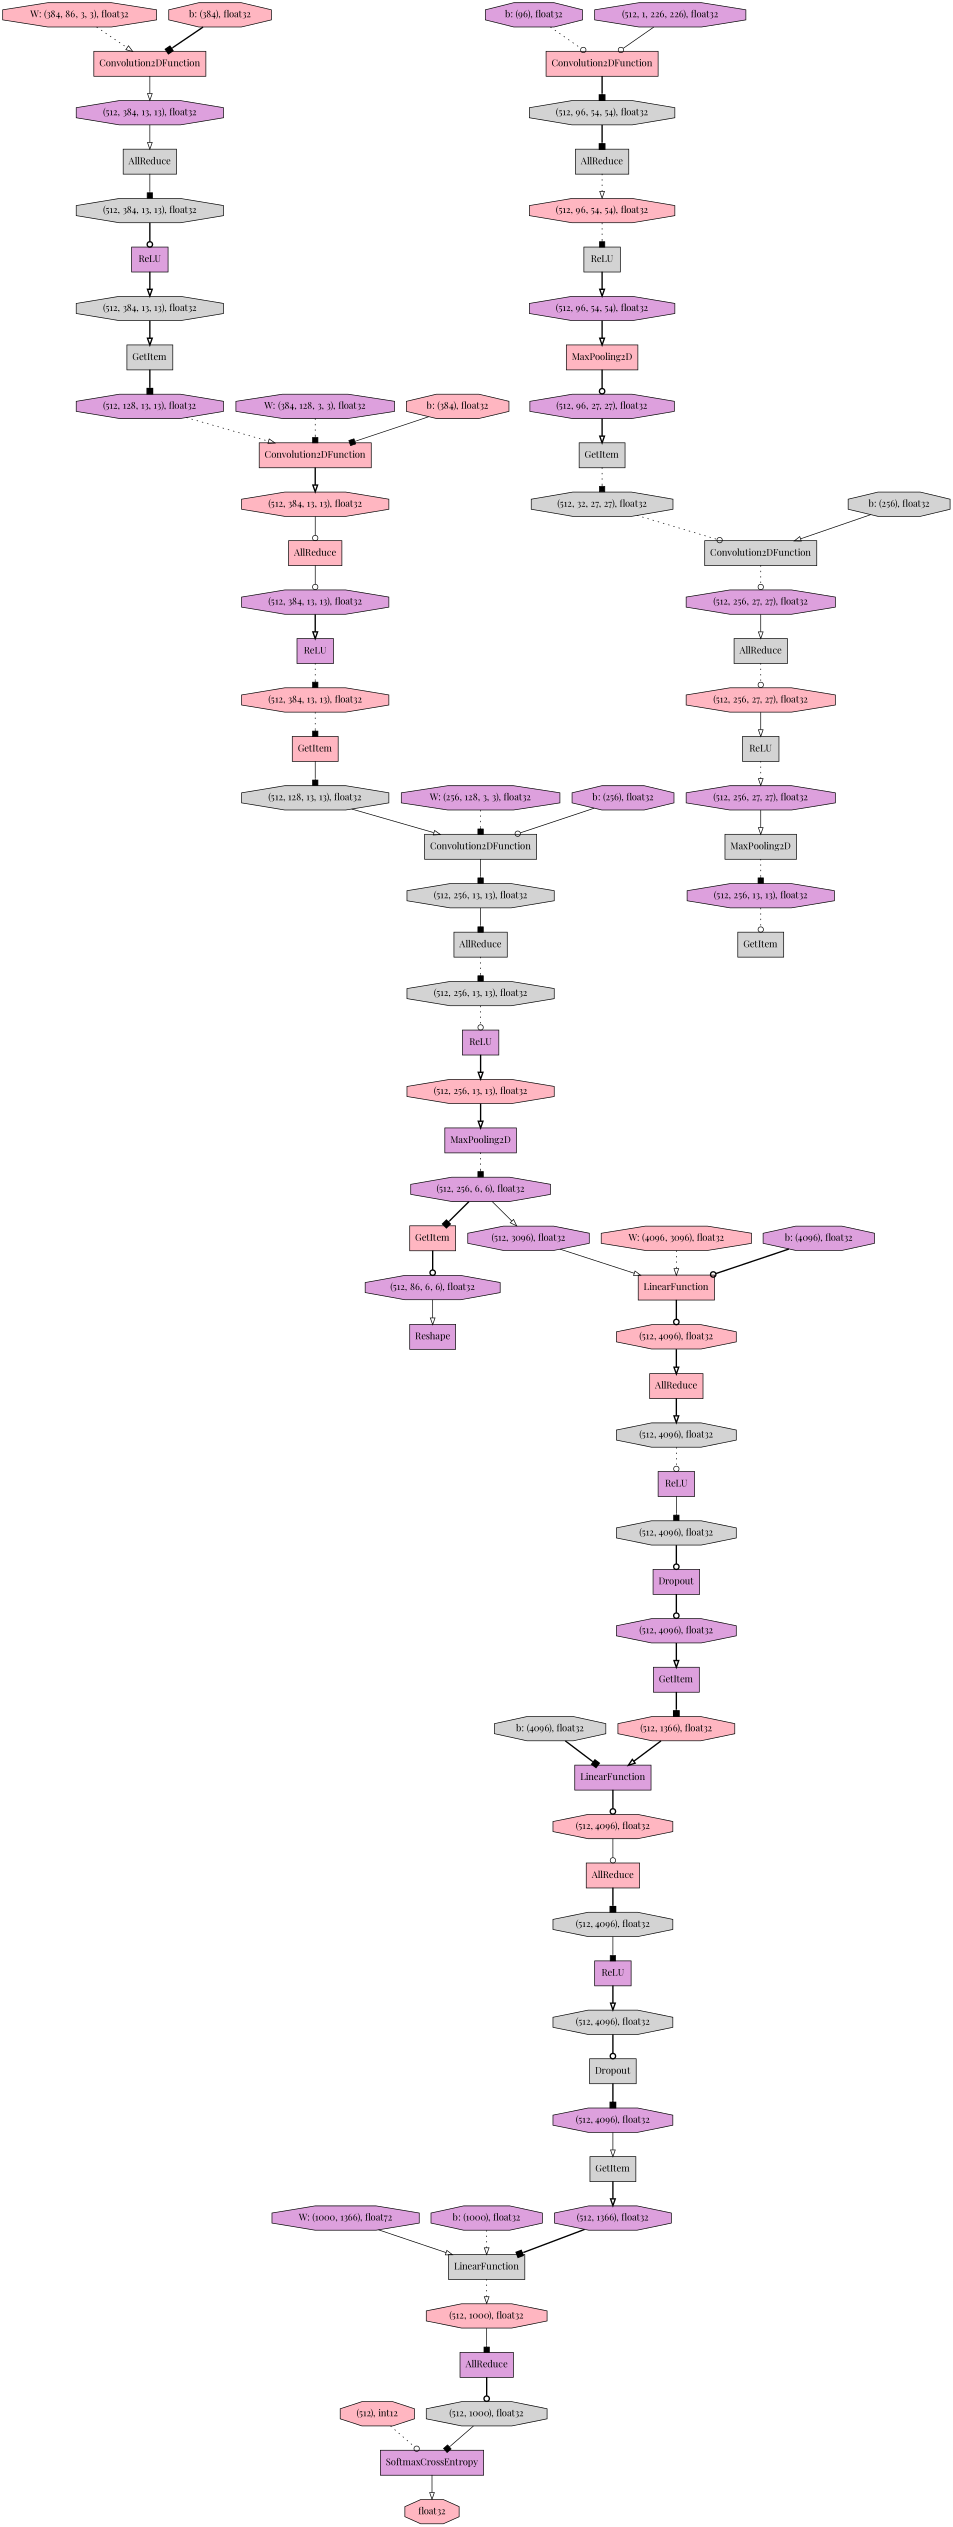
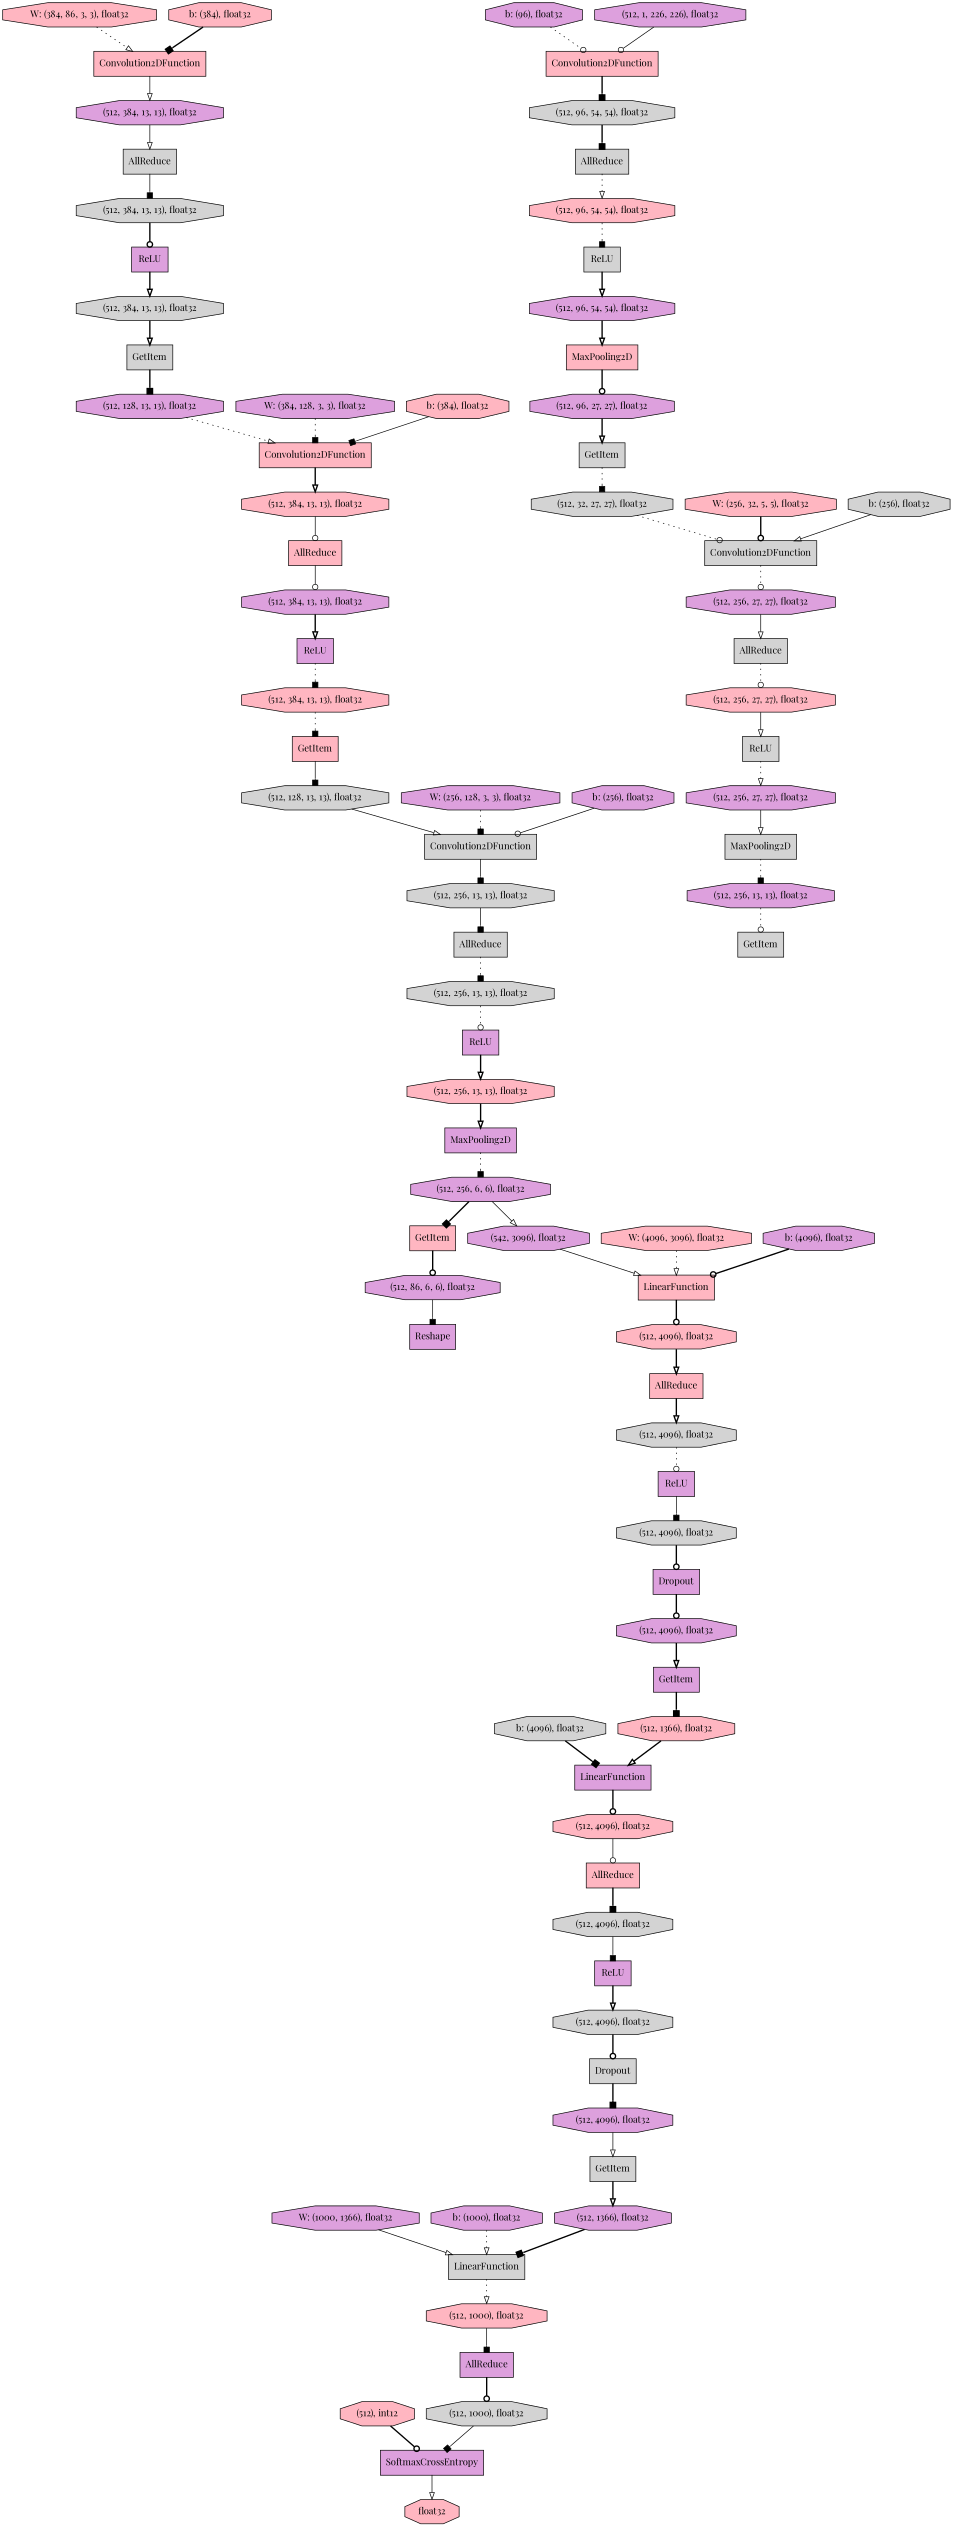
node "W: (256, 32, 5, 5), float32": added
node "(512, 3096), float32": label "(512, 3096), float32" -> "(542, 3096), float32"
edge "(512, 86, 6, 6), float32" -> "Reshape": arrowhead onormal -> box
node "W: (1000, 1366), float72": label "W: (1000, 1366), float72" -> "W: (1000, 1366), float32"
edge "(512), int12" -> "SoftmaxCrossEntropy": style dotted -> bold
